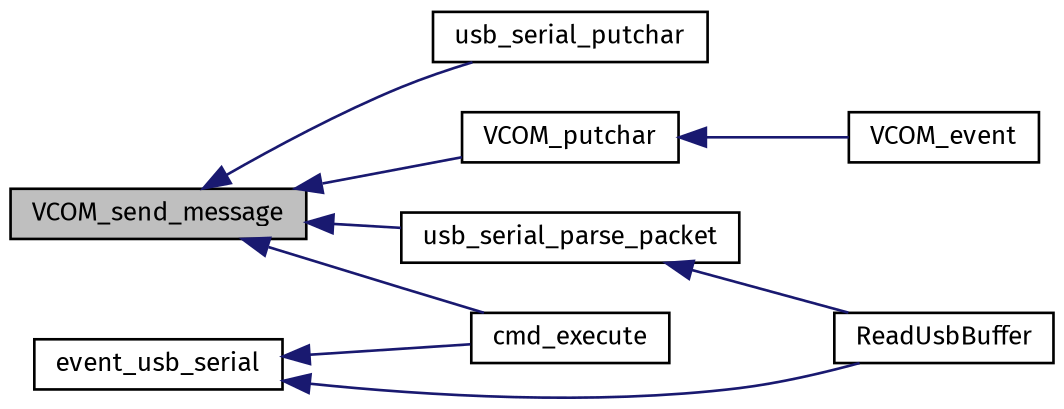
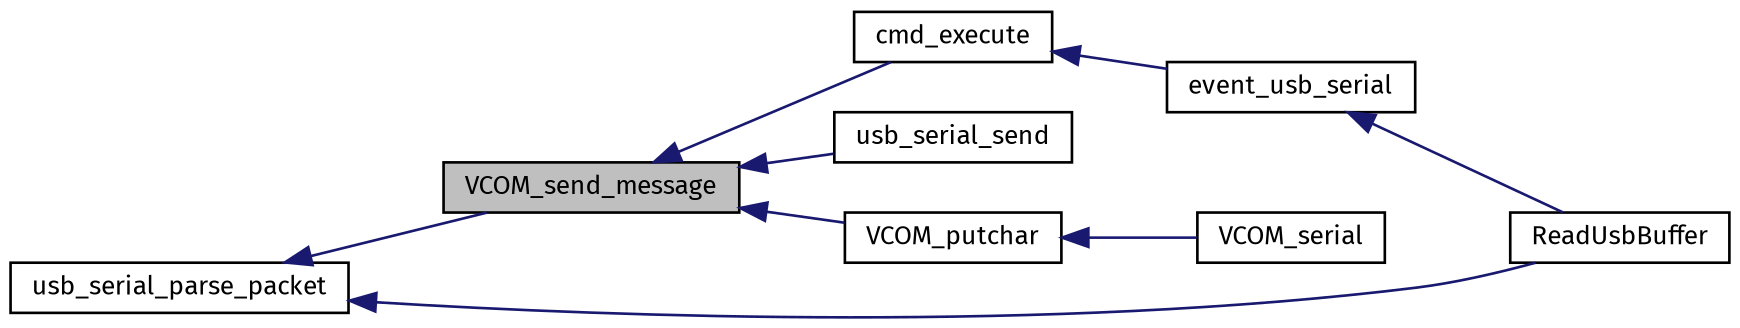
node "usb_serial_putchar": label "usb_serial_putchar" -> "usb_serial_send"
node "VCOM_event": label "VCOM_event" -> "VCOM_serial"
edge "usb_serial_parse_packet" -> "VCOM_send_message": reversed
edge "cmd_execute" -> "event_usb_serial": reversed
